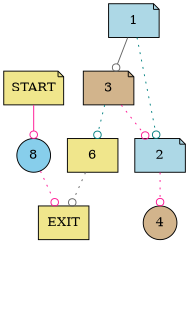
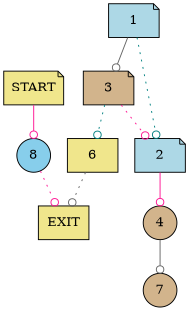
edge "2" -> "4": style dotted -> solid
node "7": added
